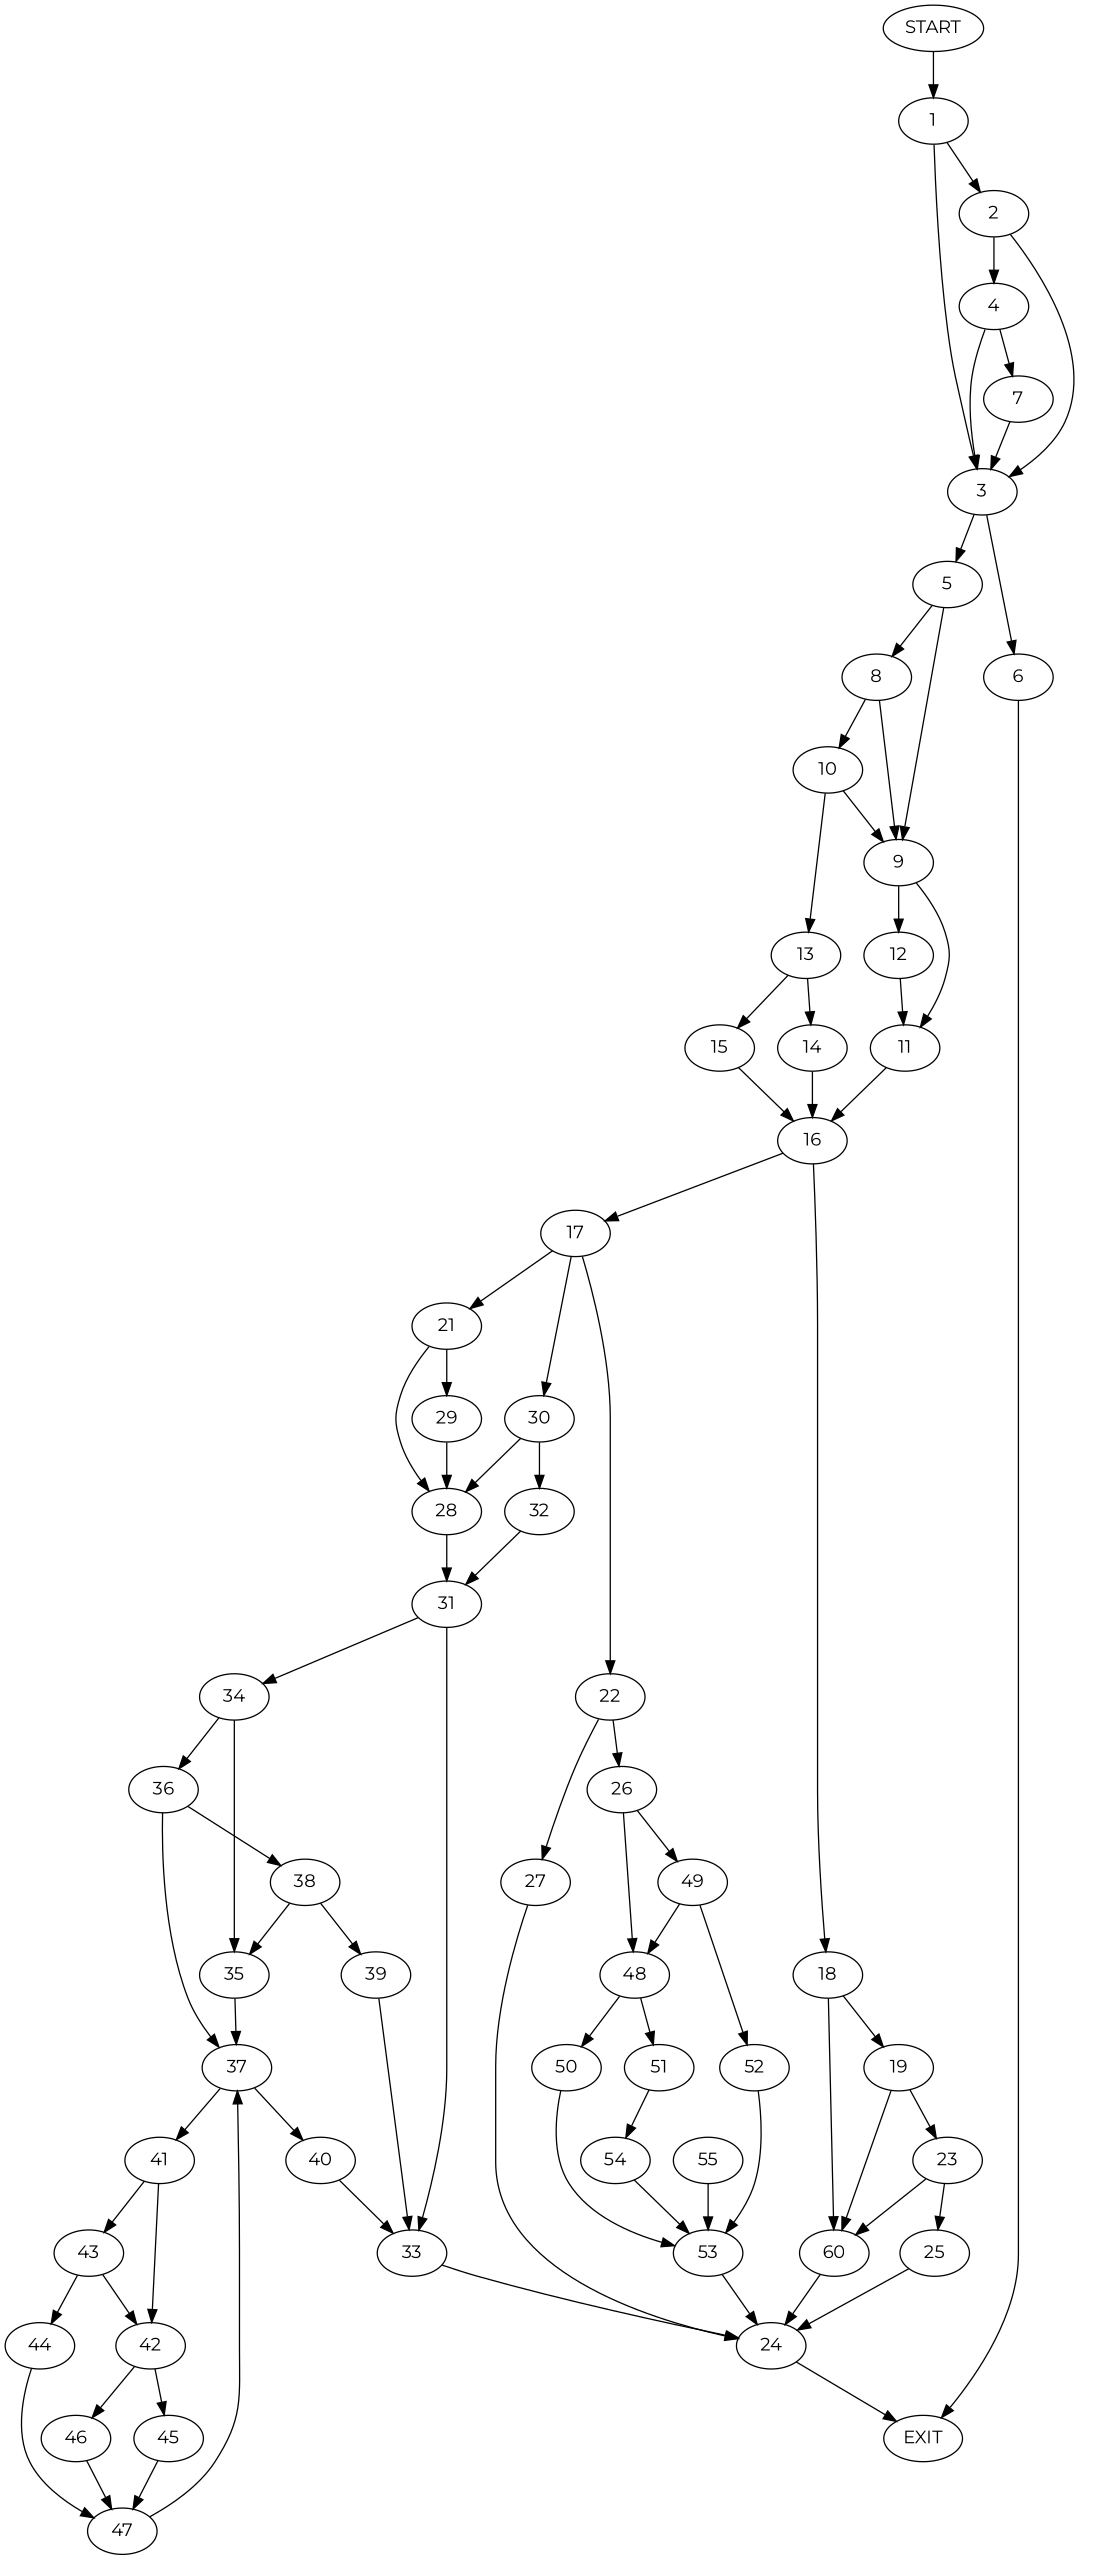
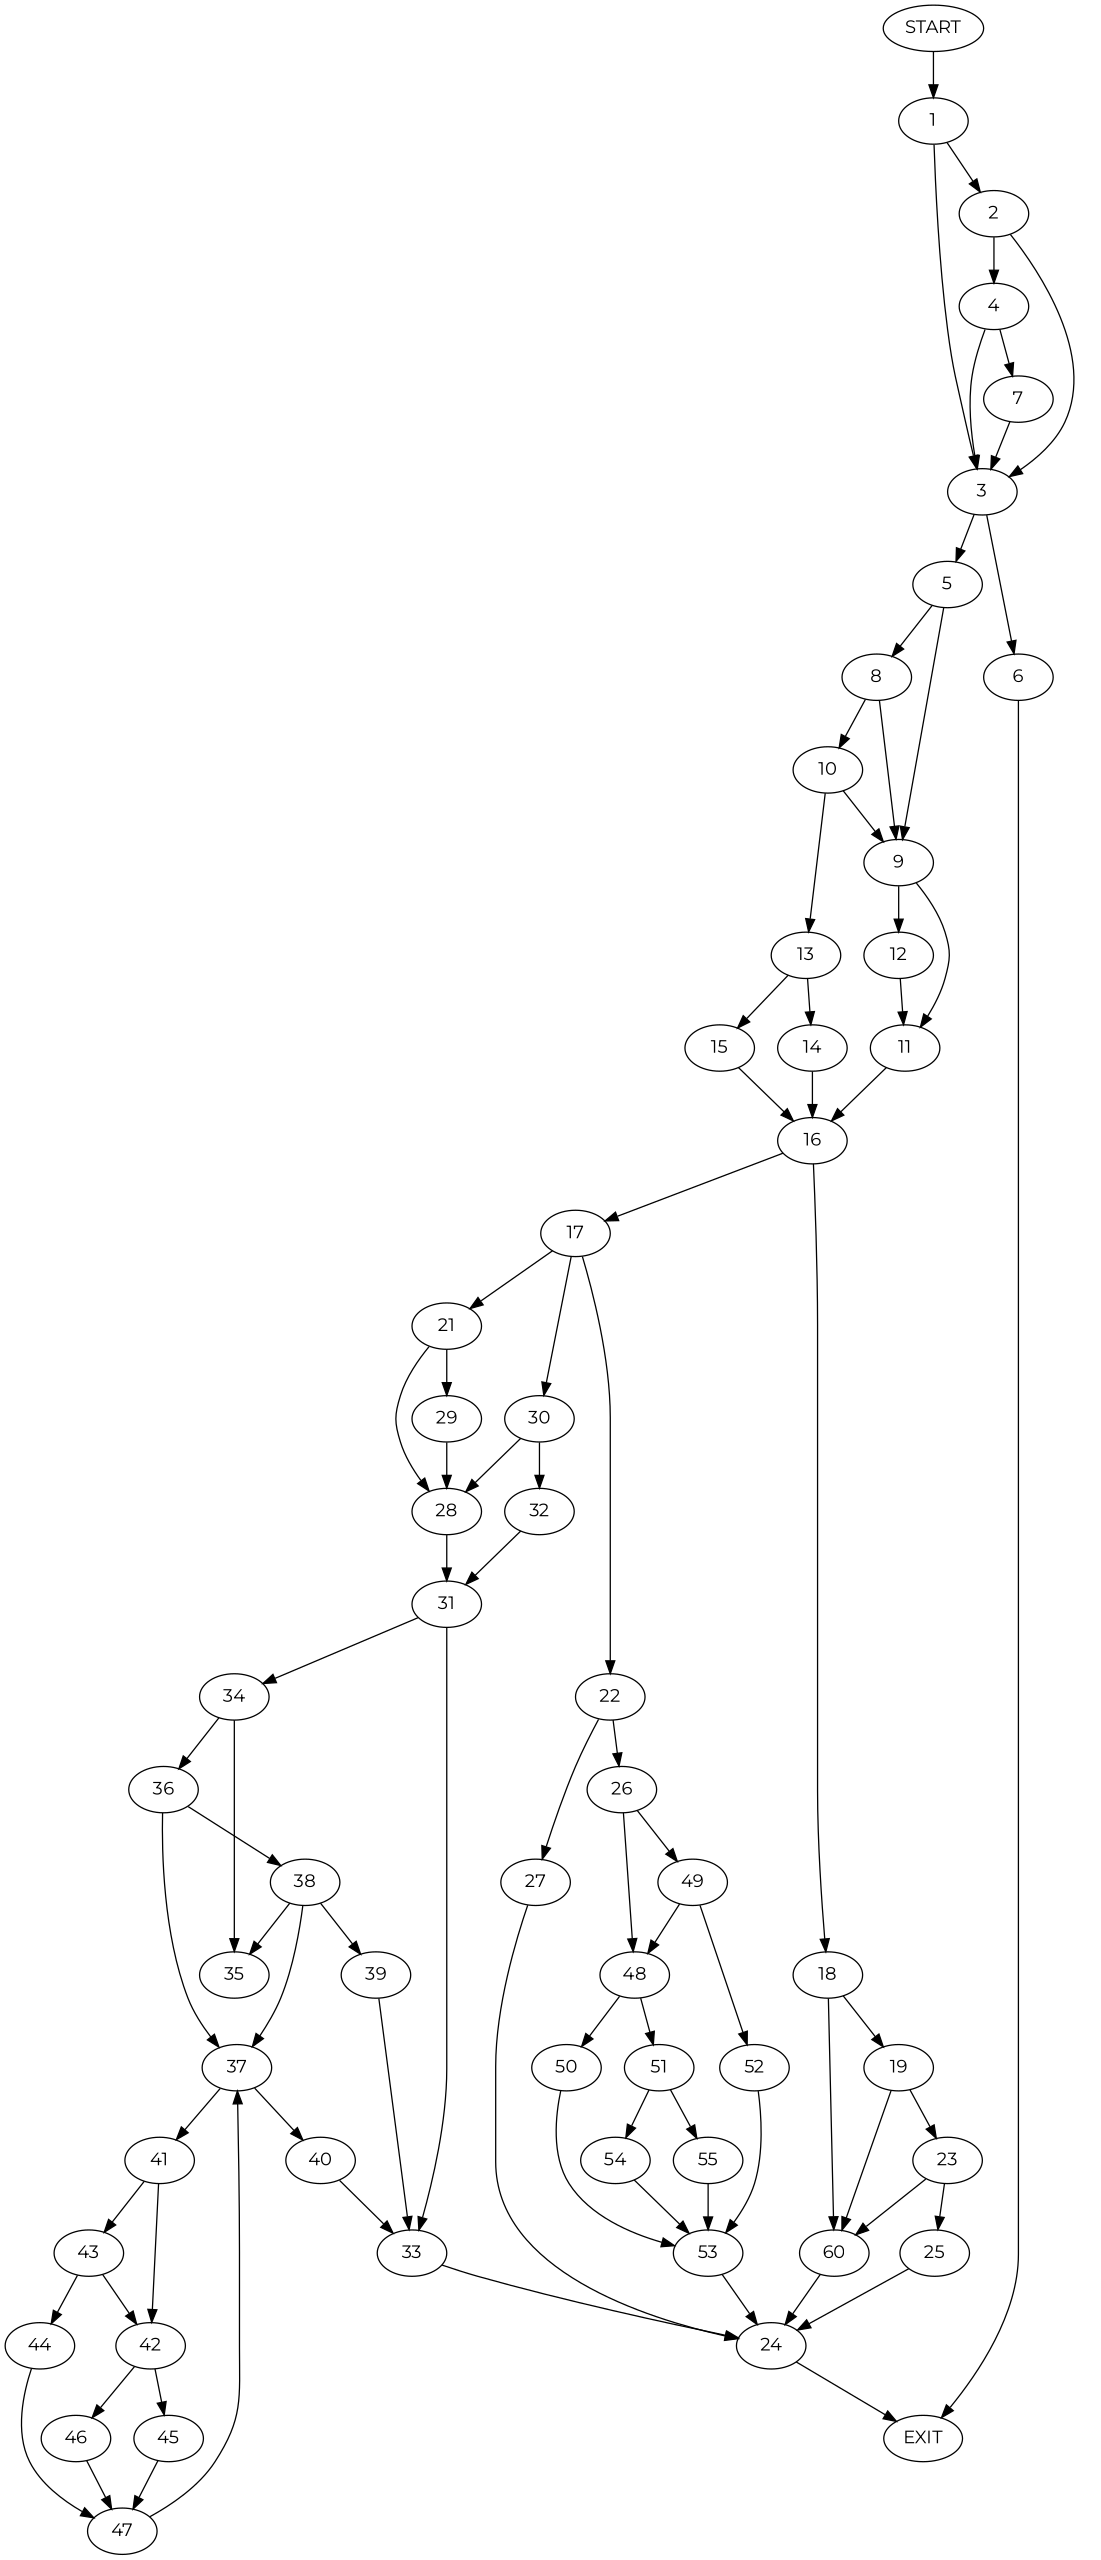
edge "35" -> "37": now "38" -> "37"
edge "51" -> "55": added
